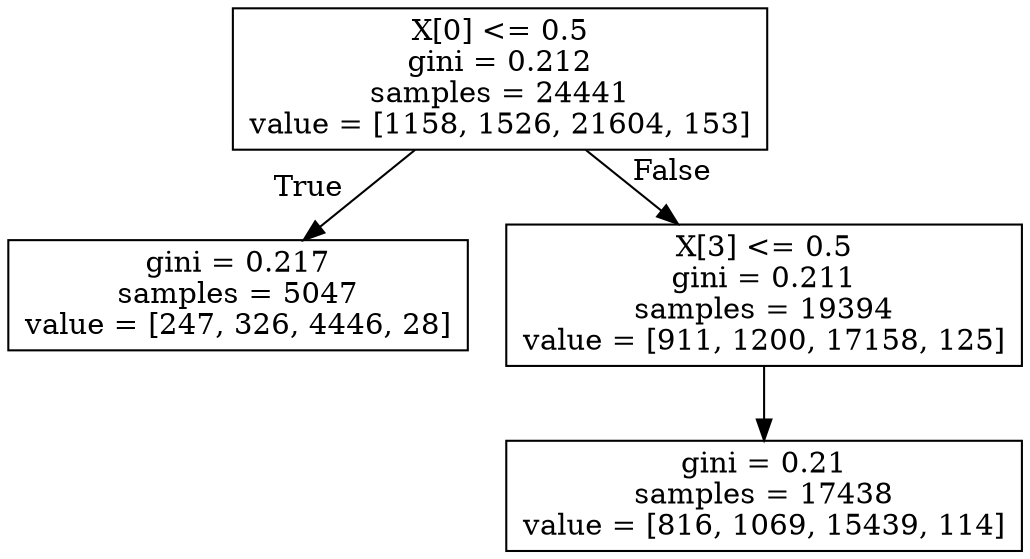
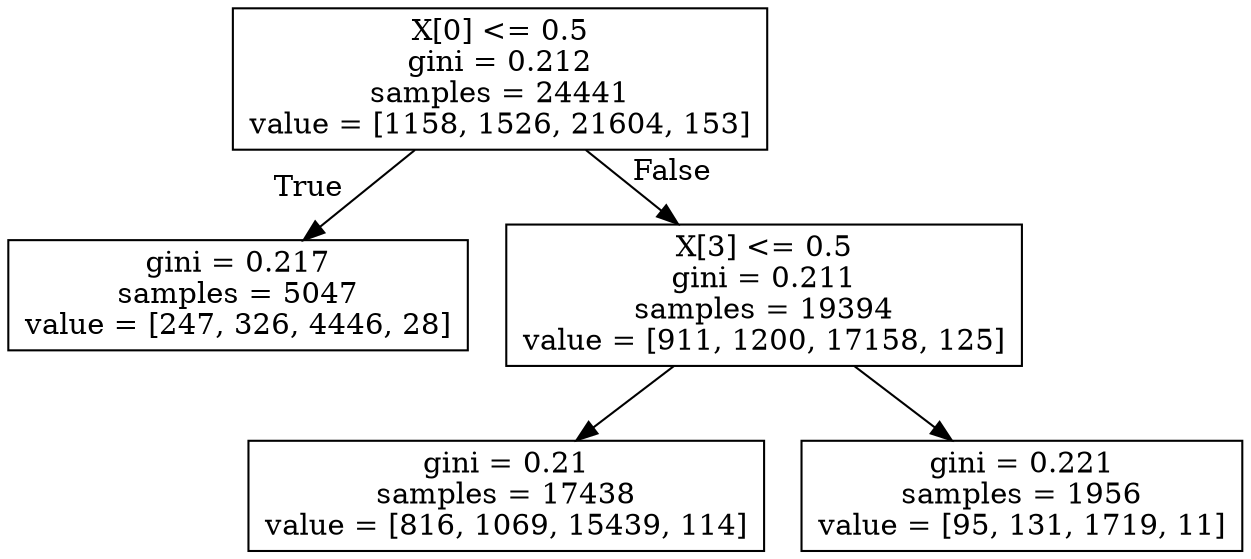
node "gini = 0.221 samples = 1956 value = [95, 131, 1719, 11]": added
